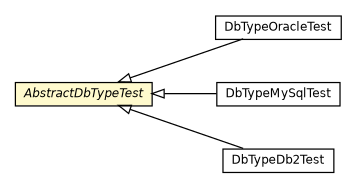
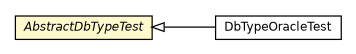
node "DbTypeMySqlTest": removed
node "DbTypeDb2Test": removed
